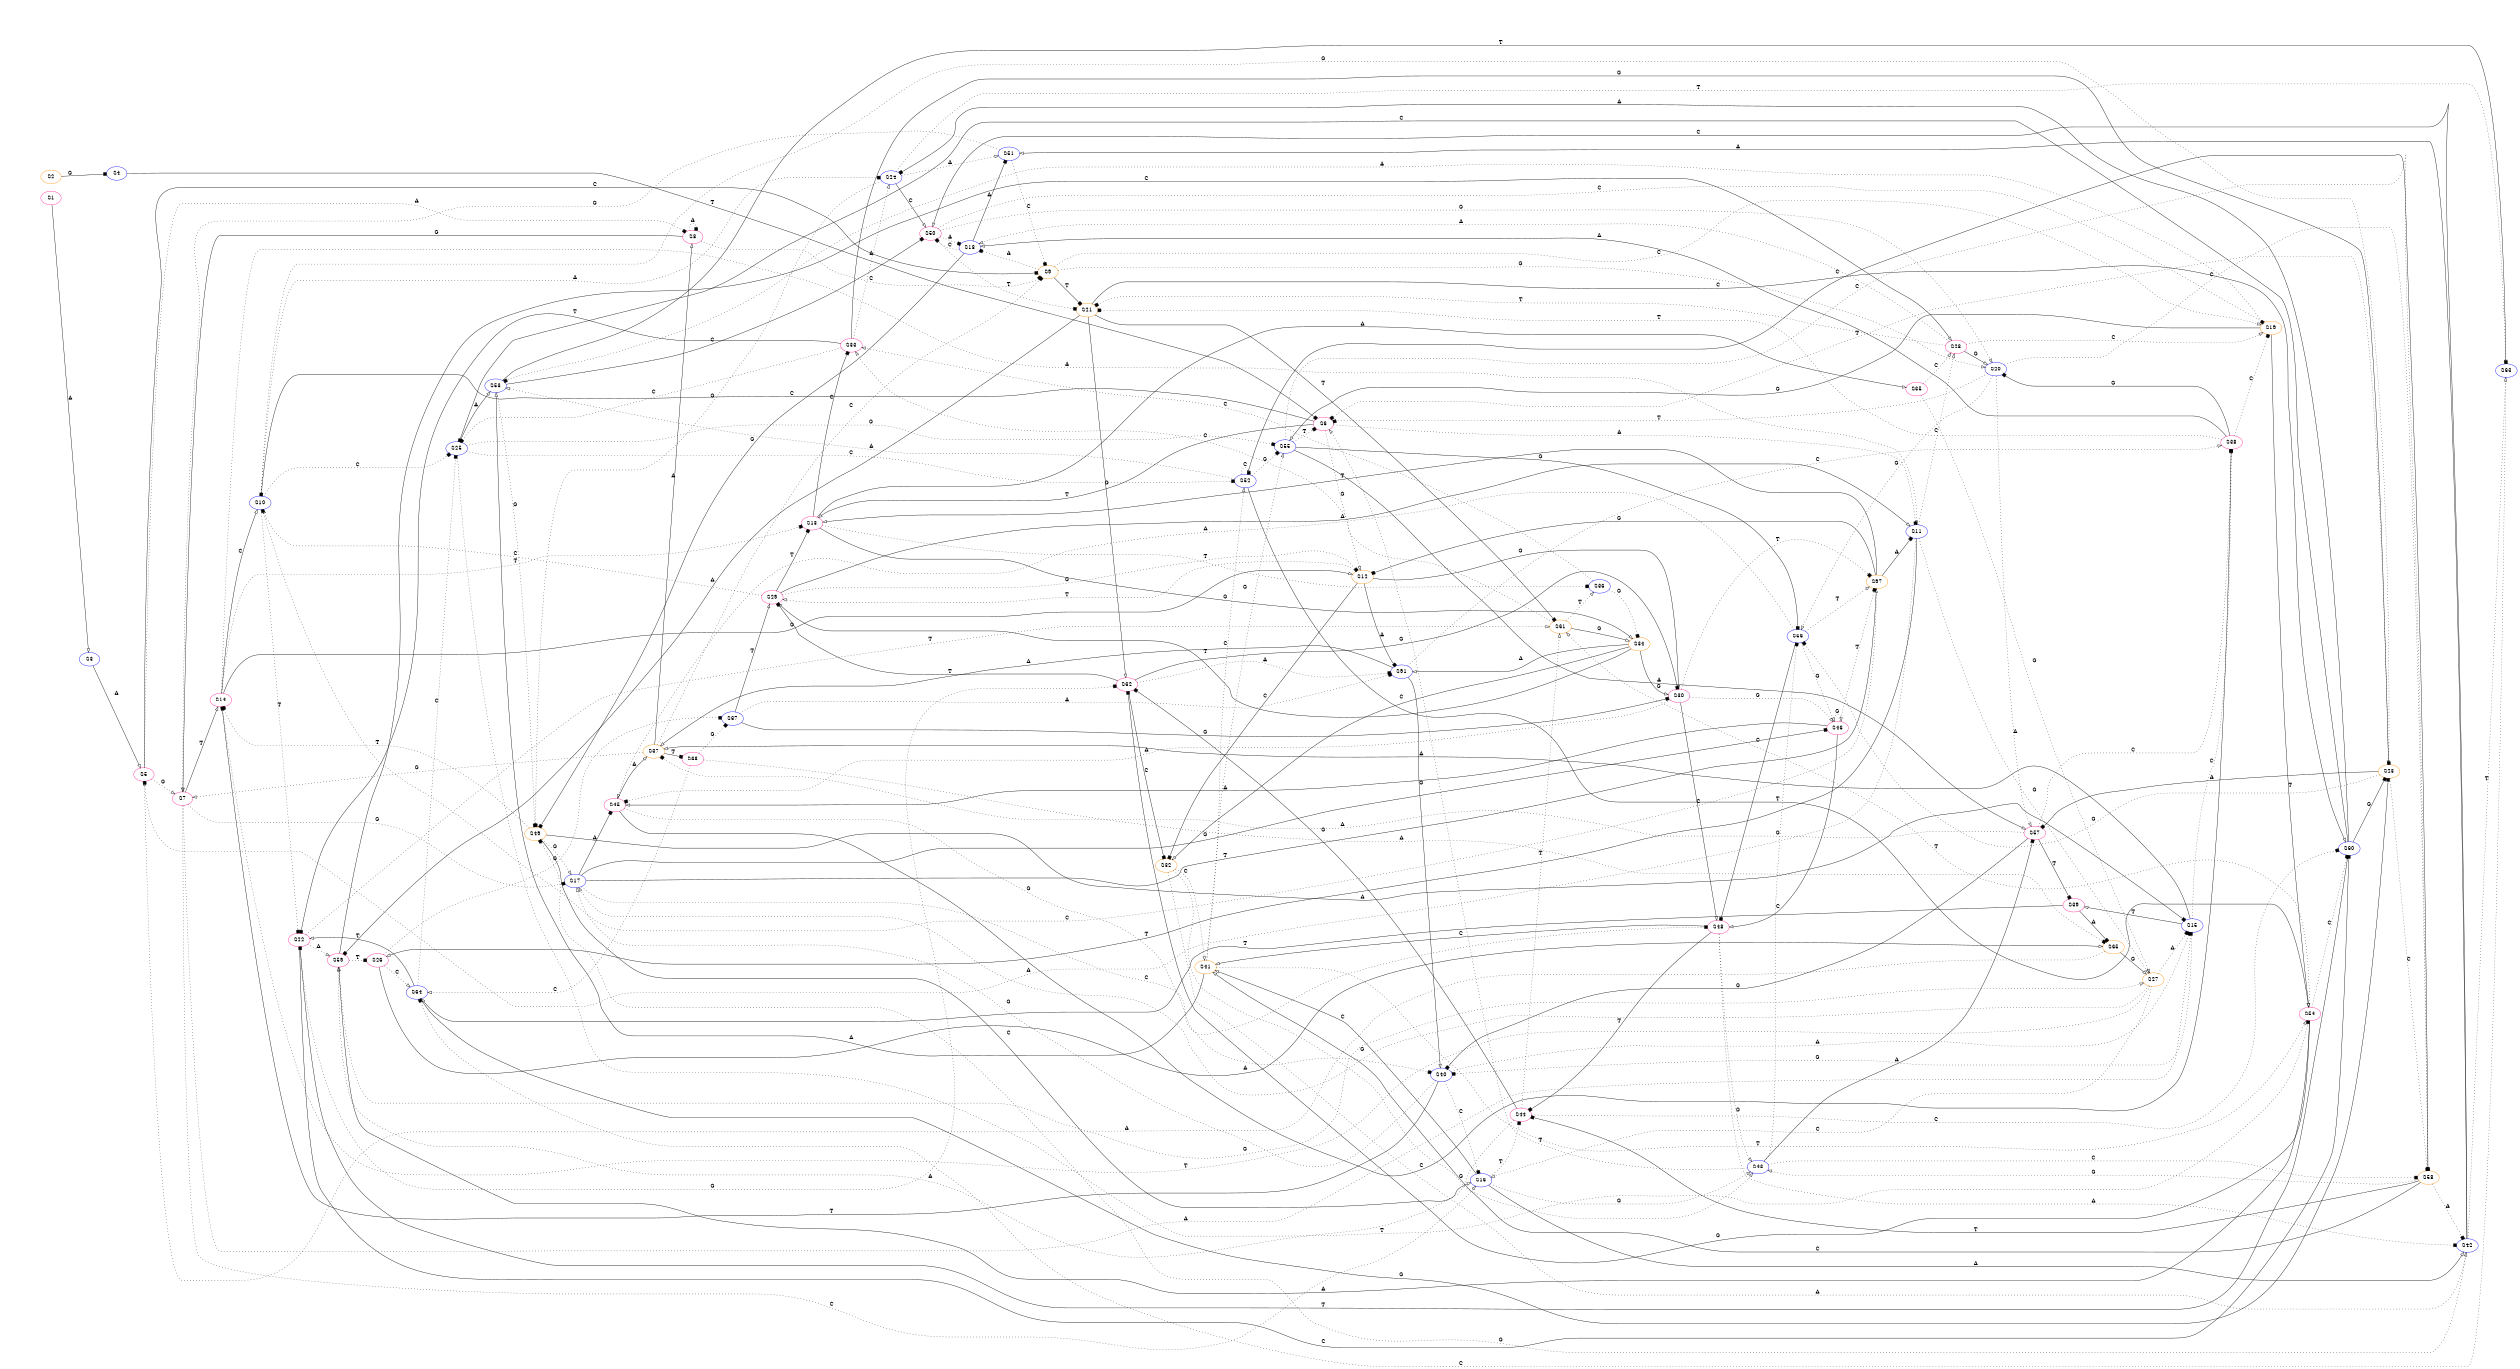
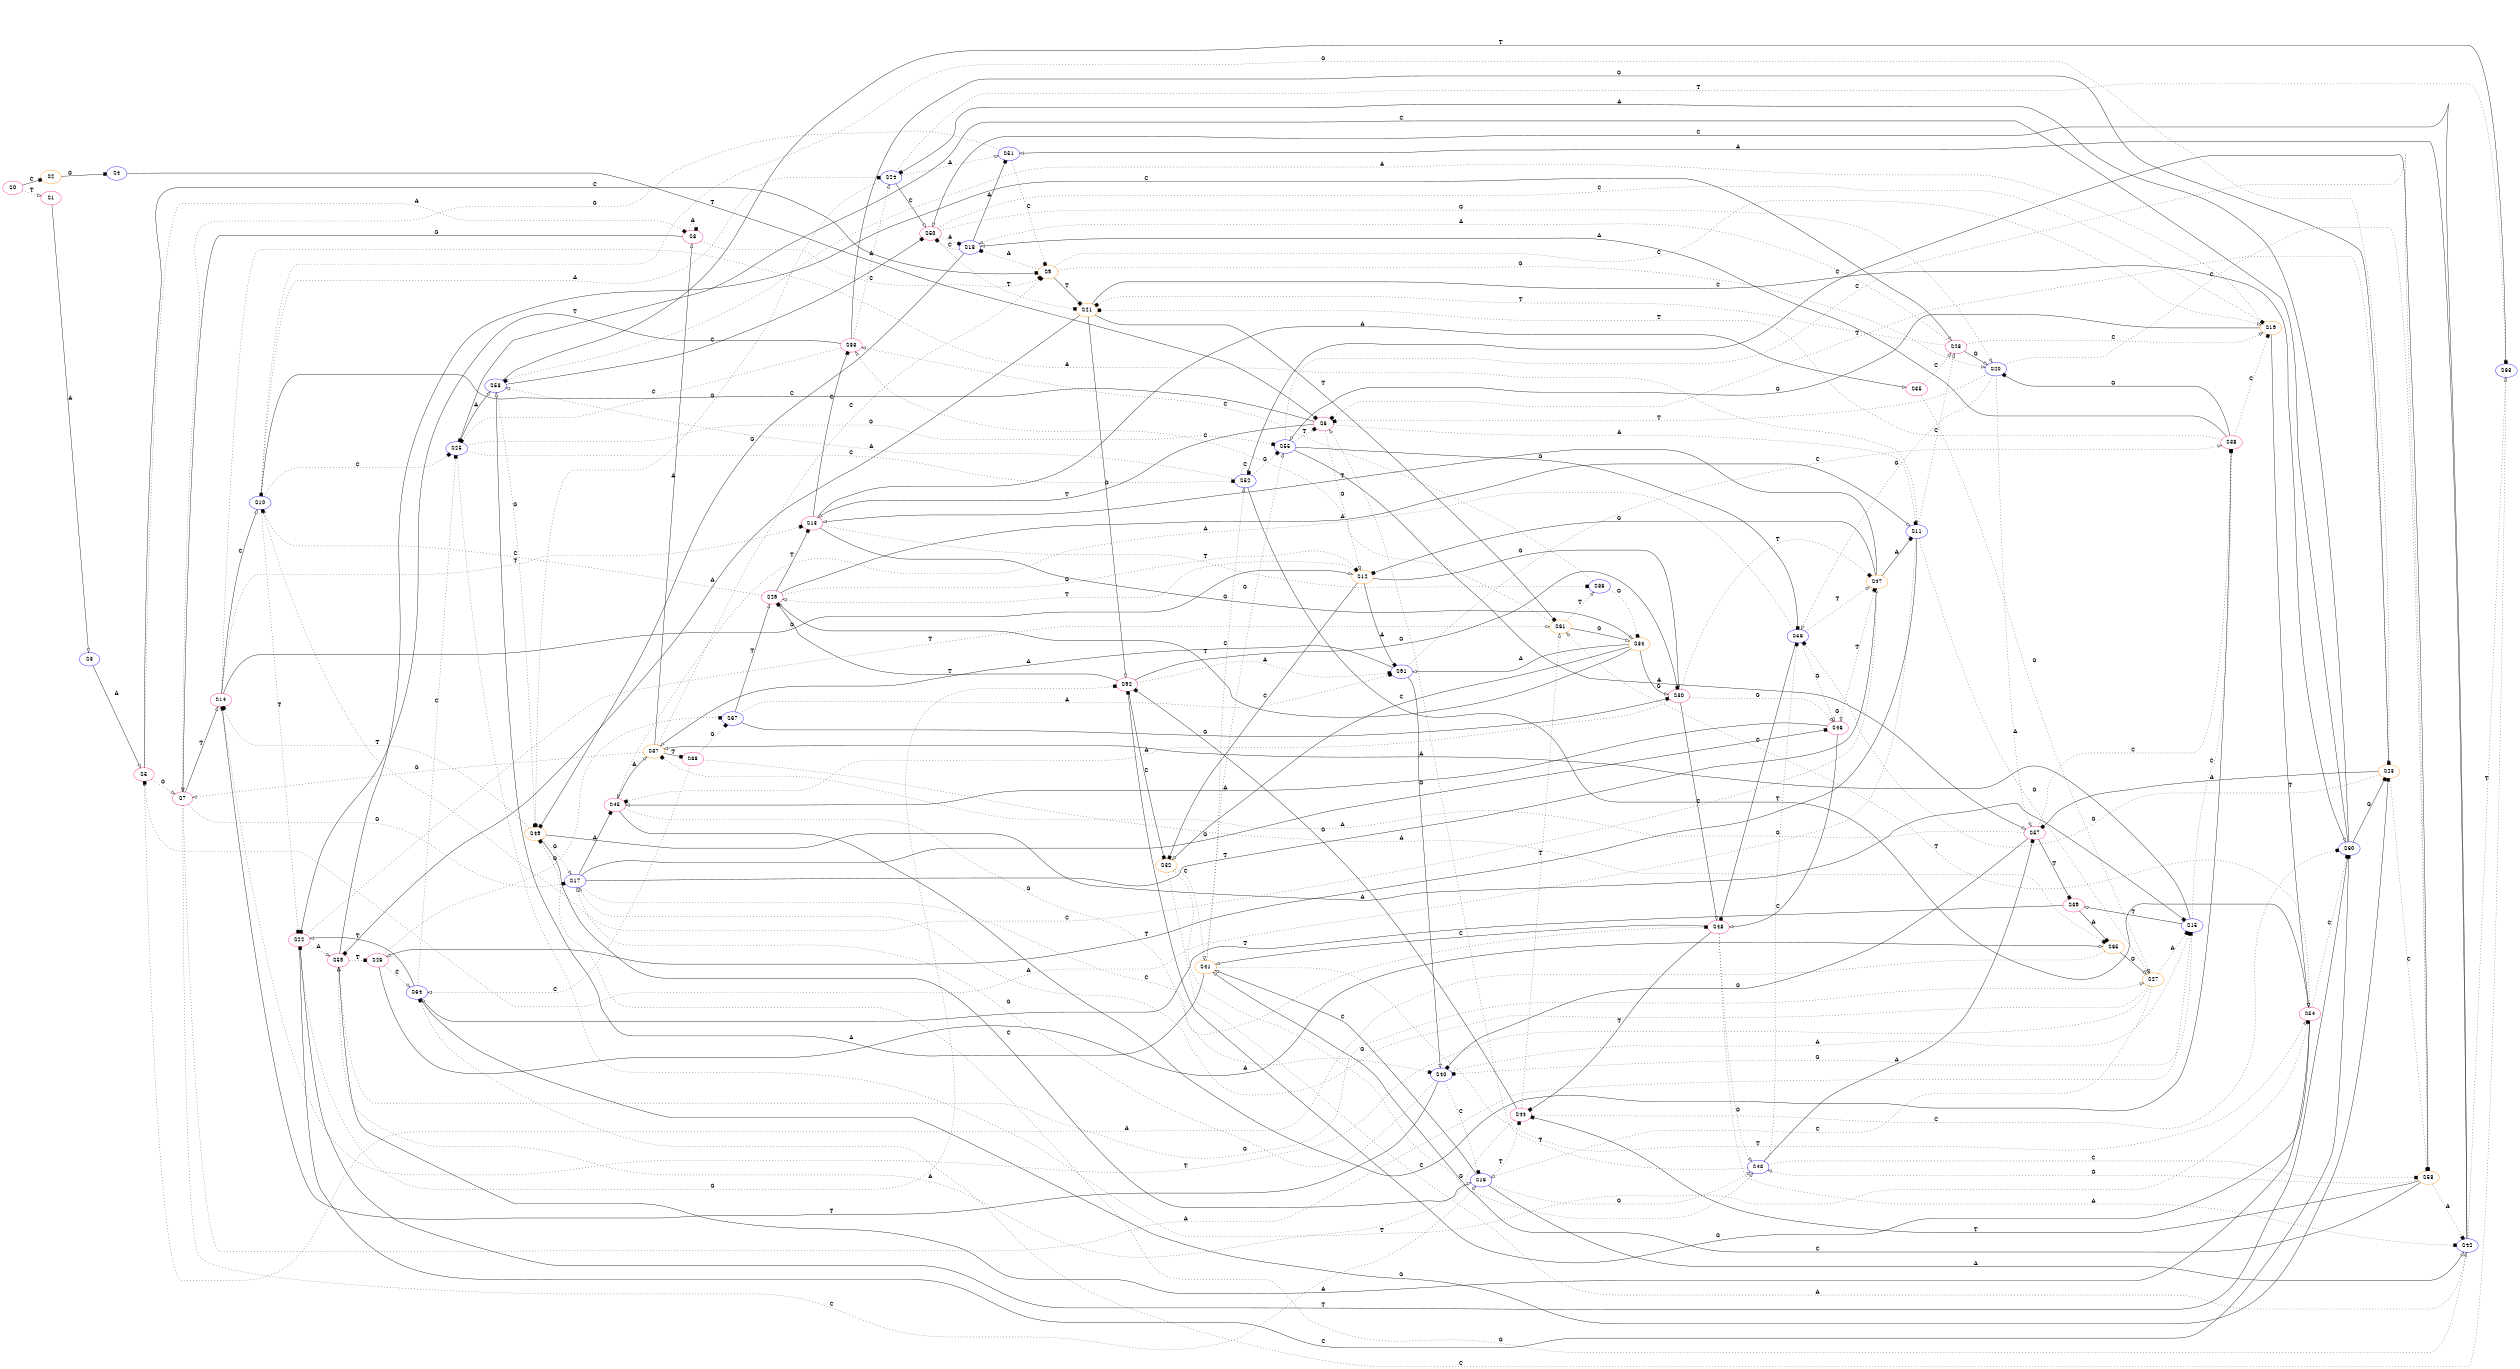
node "S0": added
node "S97": label "S97" -> "S47"
node "S62": label "S62" -> "S92"
